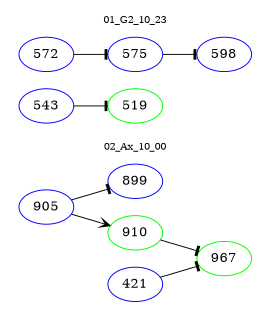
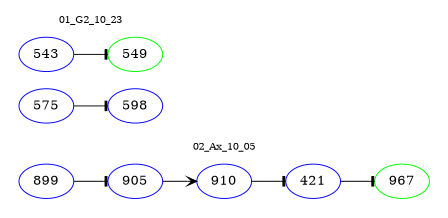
node "572": removed
node "519": label "519" -> "549"
cluster "02_Ax_10_00": label "02_Ax_10_00" -> "02_Ax_10_05"
edge "905" -> "899": reversed
node "910": color green -> blue
edge "910" -> "967": now "910" -> "421"
